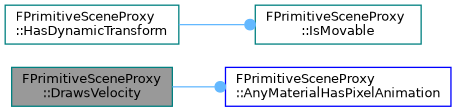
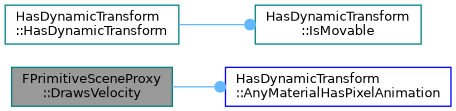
node "FPrimitiveSceneProxy ::HasDynamicTransform": label "FPrimitiveSceneProxy ::HasDynamicTransform" -> "HasDynamicTransform ::HasDynamicTransform"
node "FPrimitiveSceneProxy ::IsMovable": label "FPrimitiveSceneProxy ::IsMovable" -> "HasDynamicTransform ::IsMovable"
node "FPrimitiveSceneProxy ::AnyMaterialHasPixelAnimation": label "FPrimitiveSceneProxy ::AnyMaterialHasPixelAnimation" -> "HasDynamicTransform ::AnyMaterialHasPixelAnimation"
